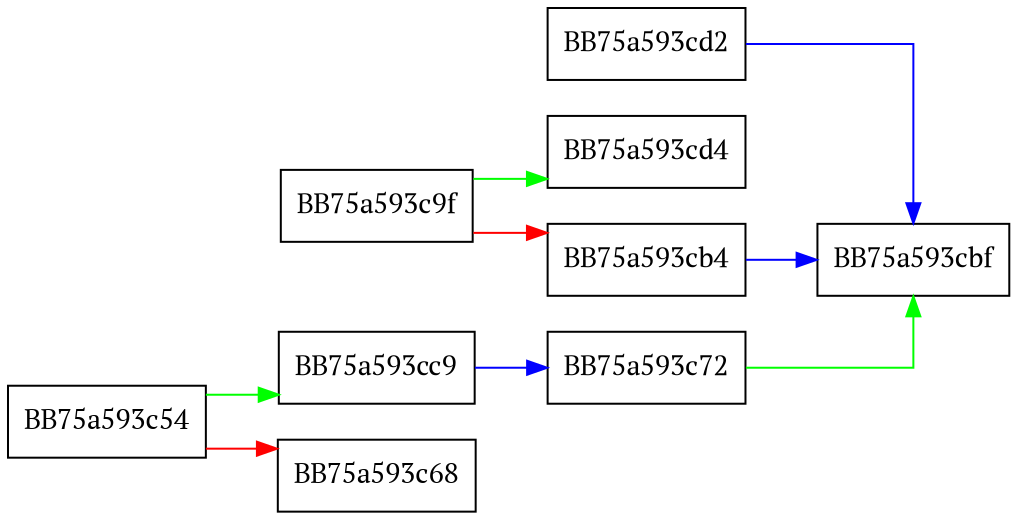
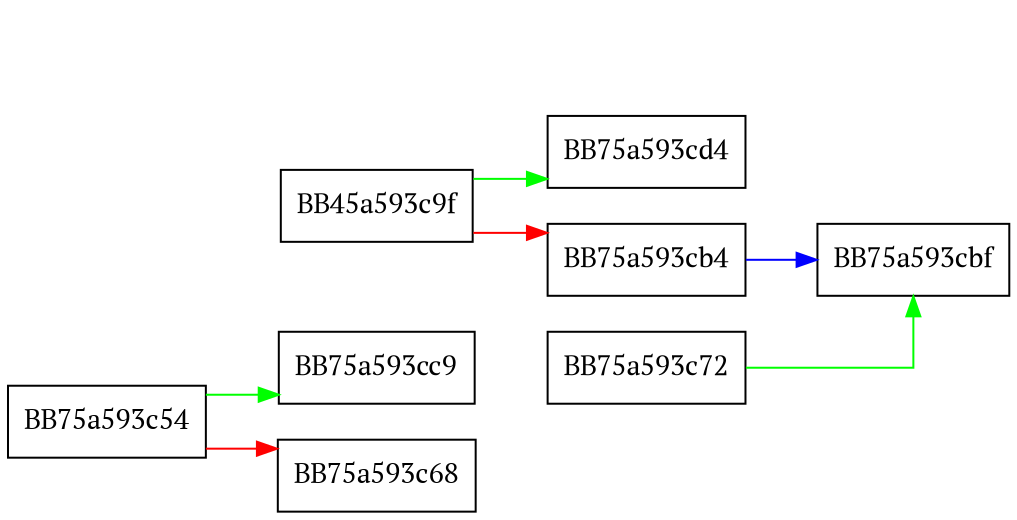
node "BB75a593cd2": removed
node "BB75a593c9f": label "BB75a593c9f" -> "BB45a593c9f"
edge "BB75a593cc9" -> "BB75a593c72": removed
